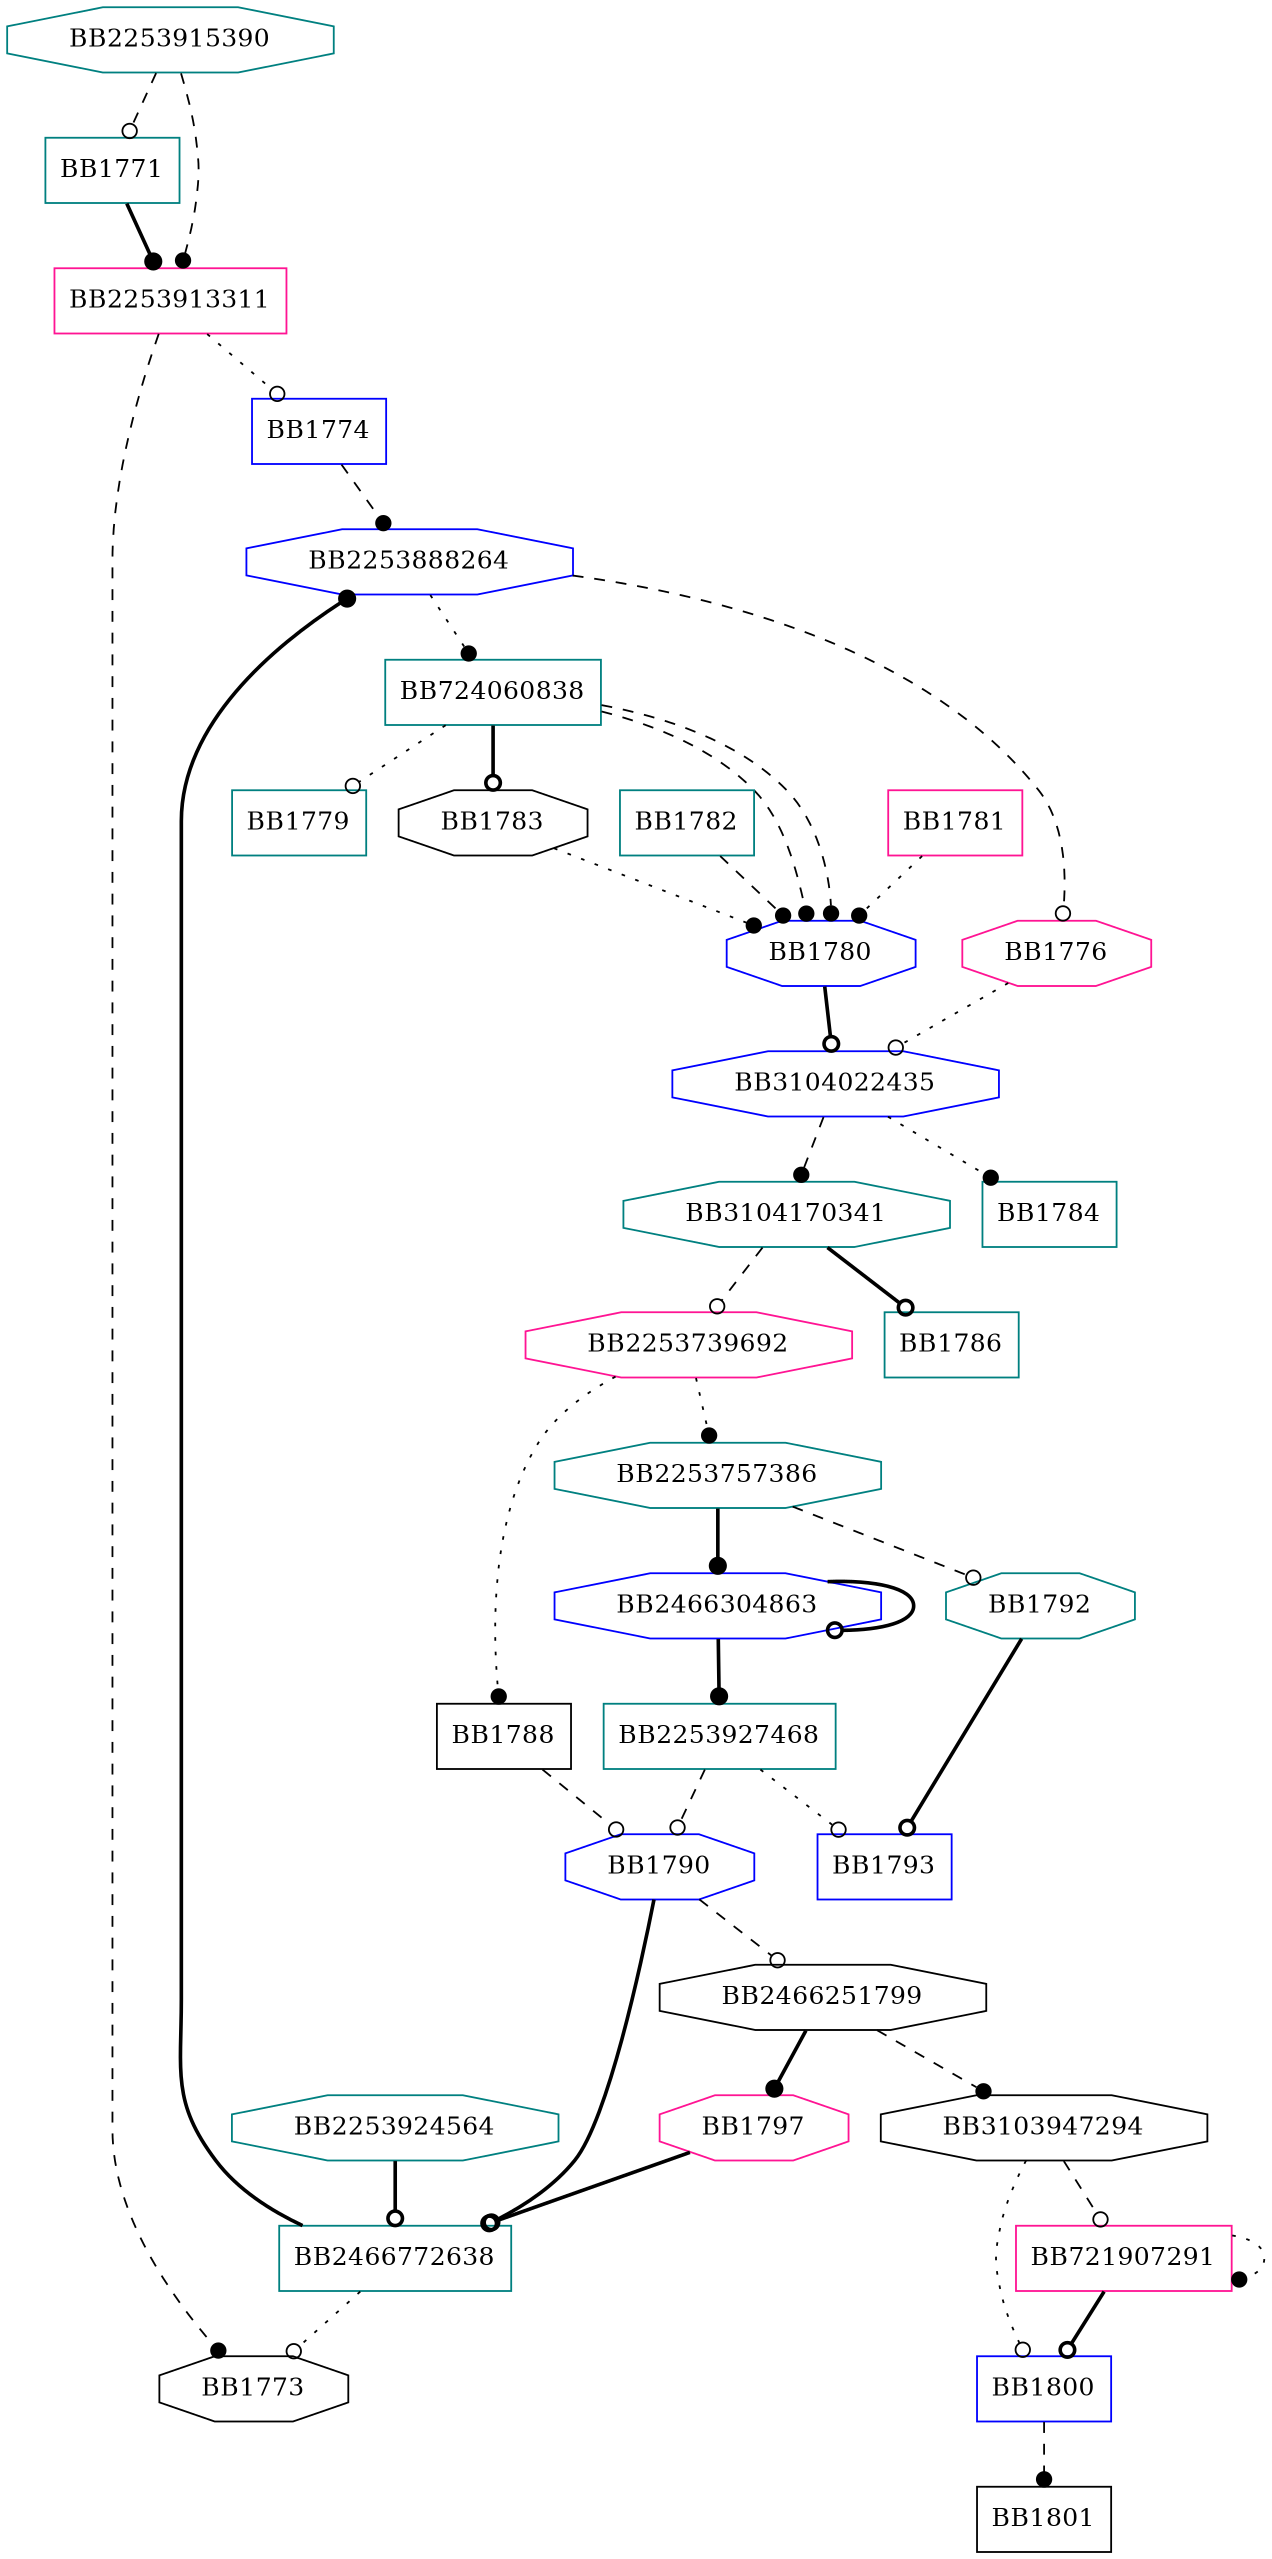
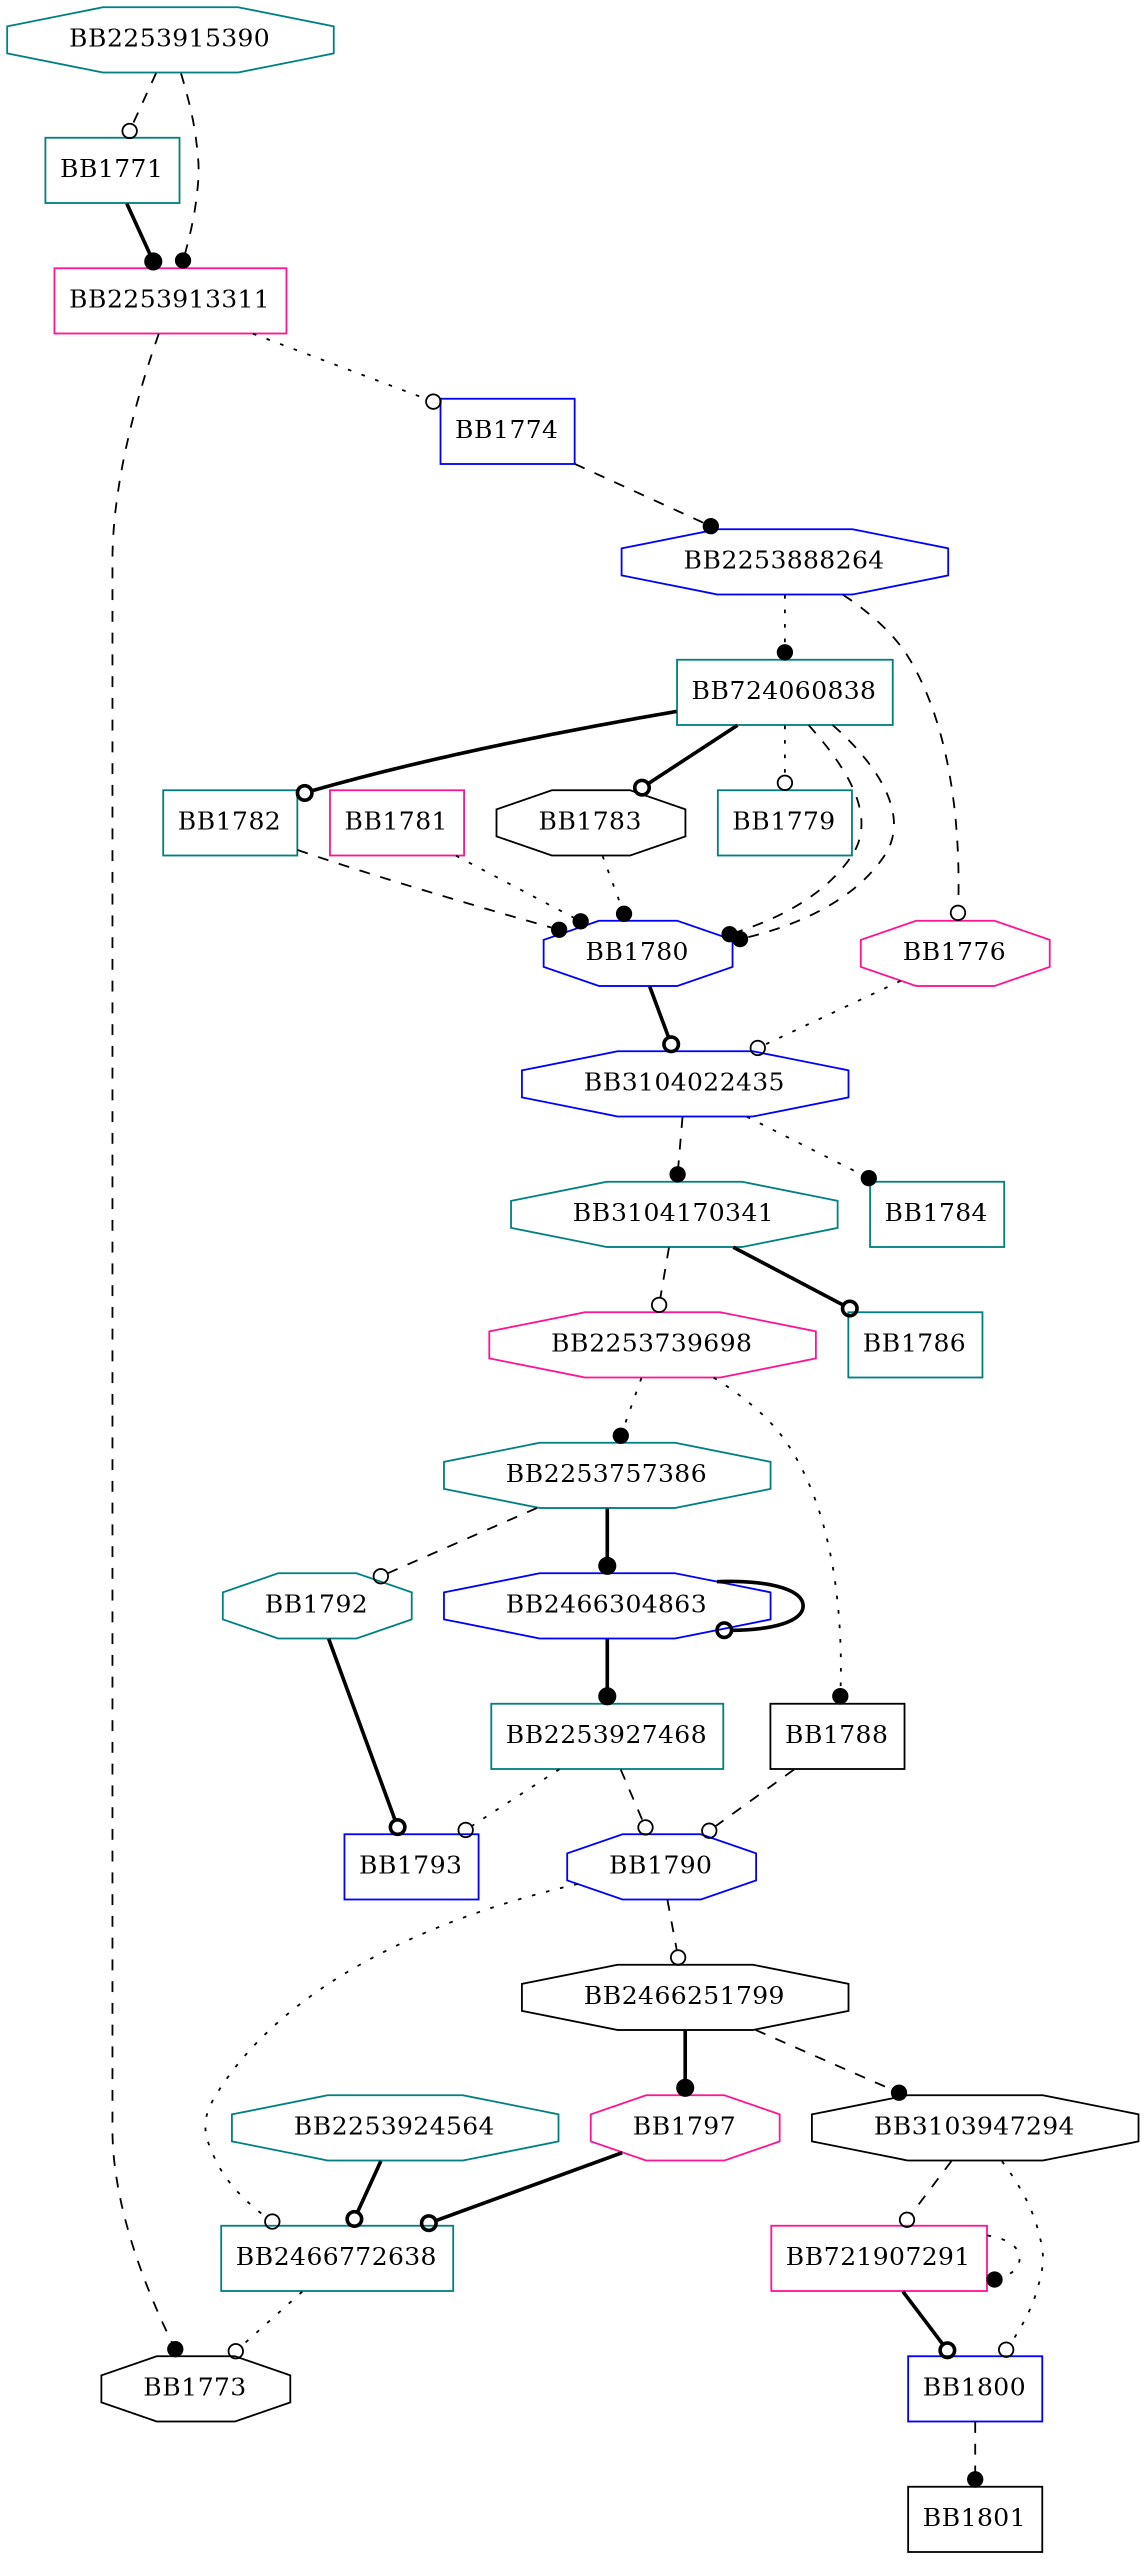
edge "BB724060838" -> "BB1782": added
node "BB2253739692": label "BB2253739692" -> "BB2253739698"
edge "BB2466772638" -> "BB2253888264": removed
edge "BB1790" -> "BB2466772638": style bold -> dotted
